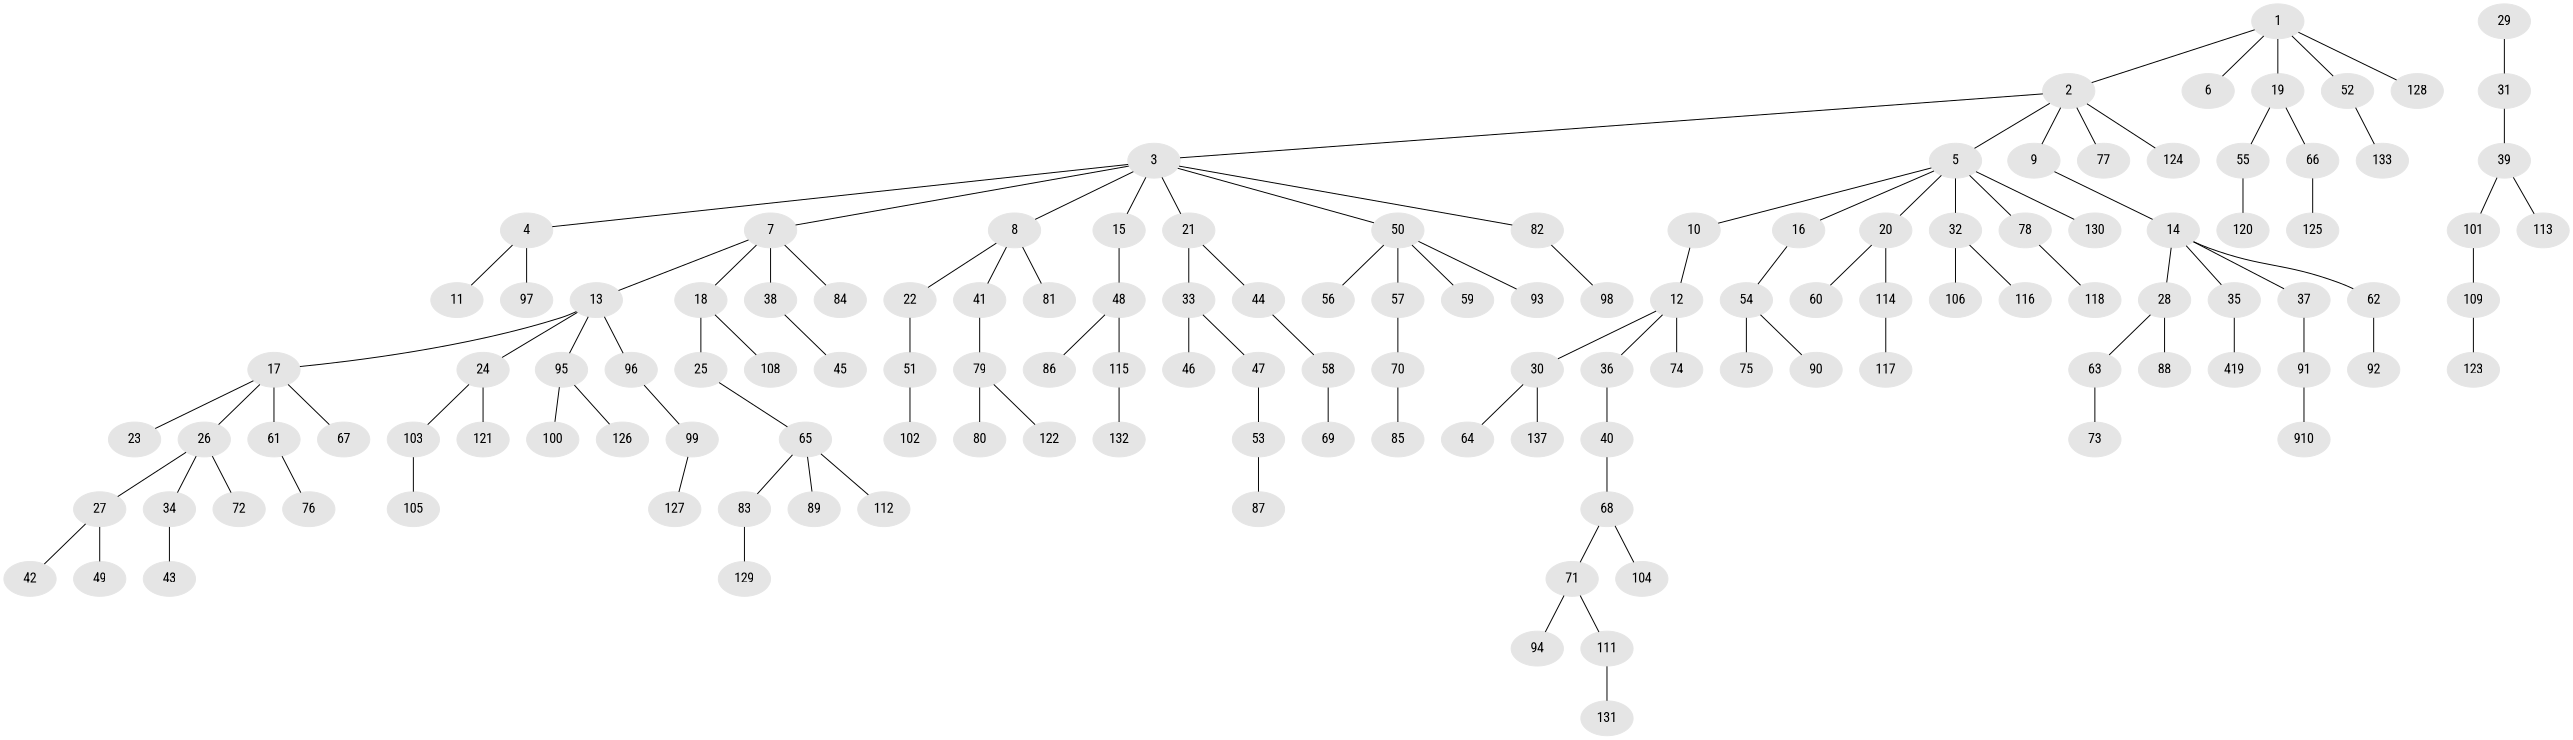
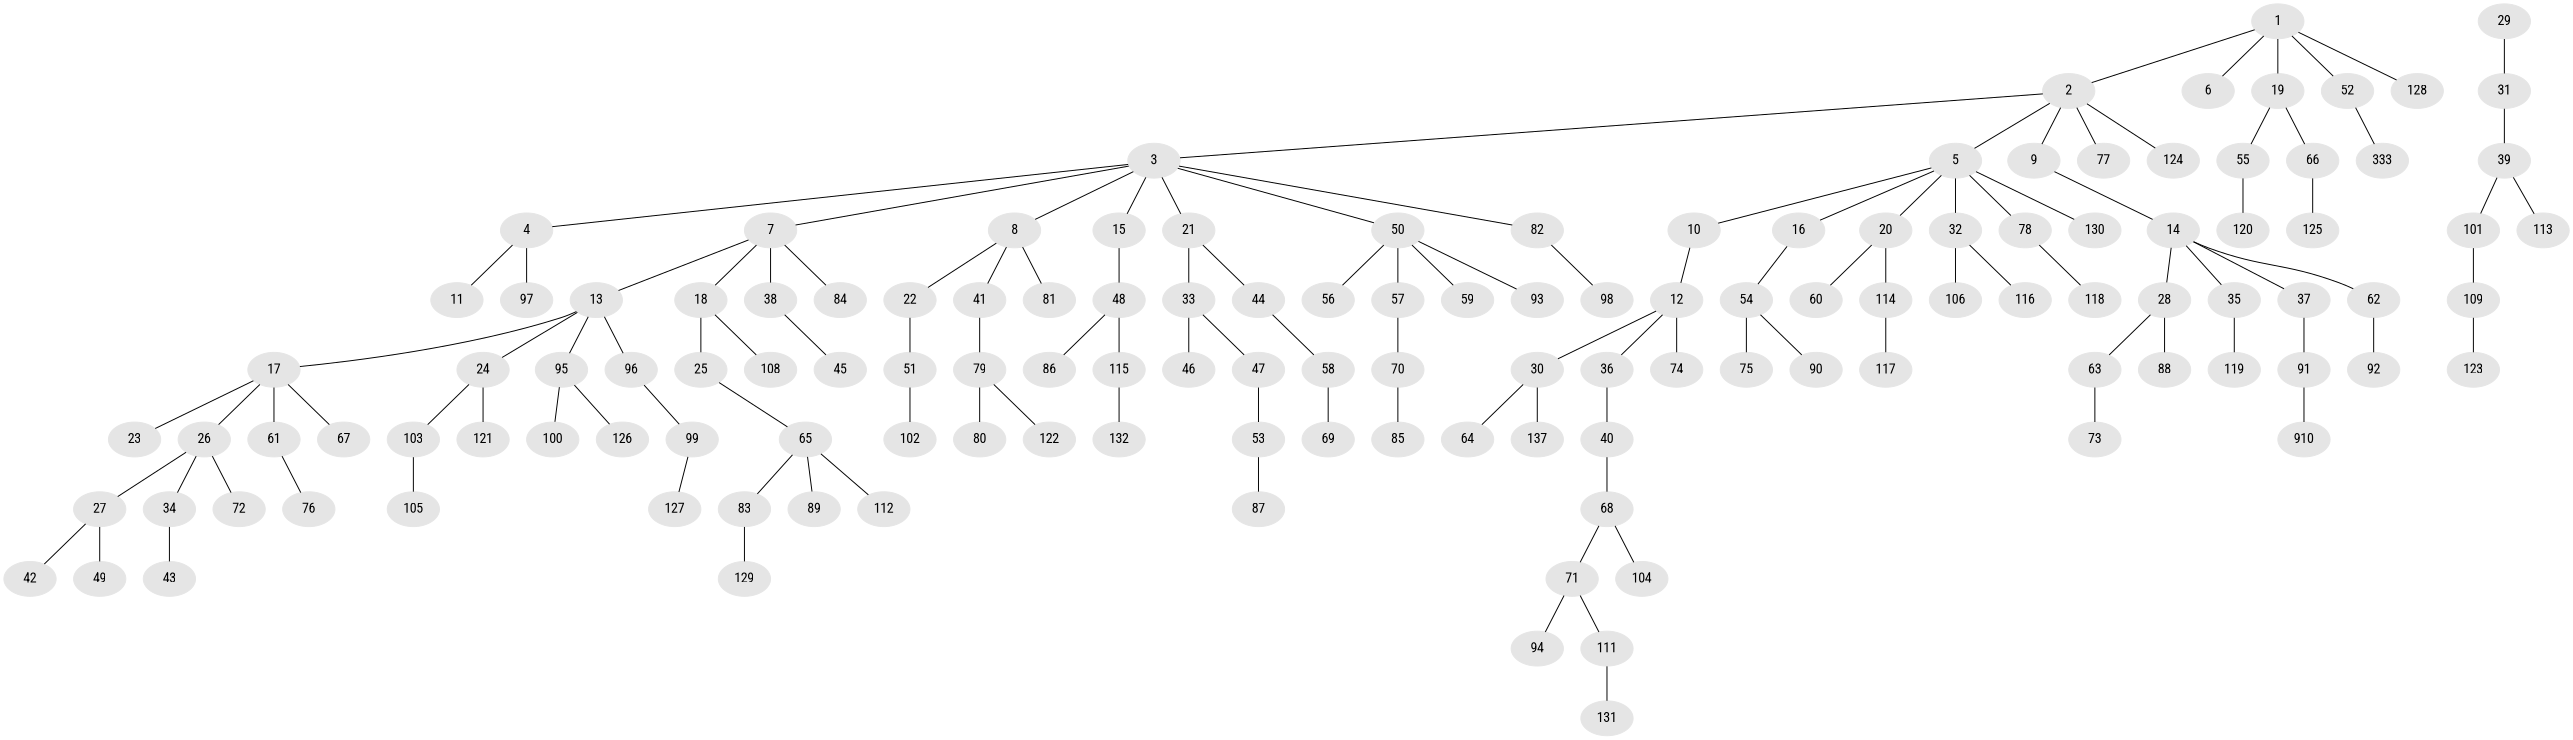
node "133": label "133" -> "333"
node "419": label "419" -> "119"
